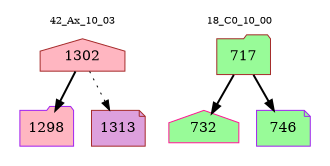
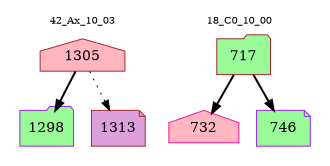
node "1302": label "1302" -> "1305"
node "1298": fillcolor lightpink -> palegreen
node "732": fillcolor palegreen -> lightpink
